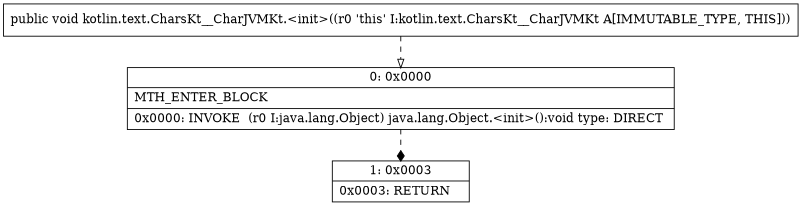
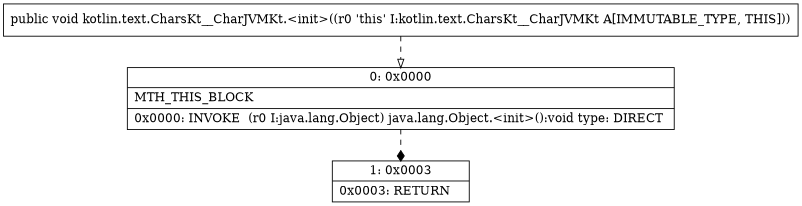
node "0: 0x0000": text "MTH_ENTER_BLOCK" -> "MTH_THIS_BLOCK"
